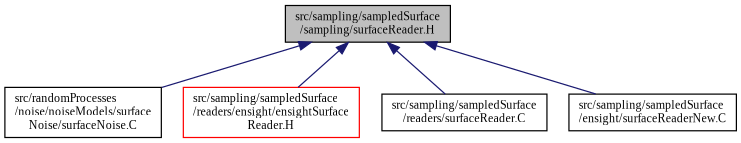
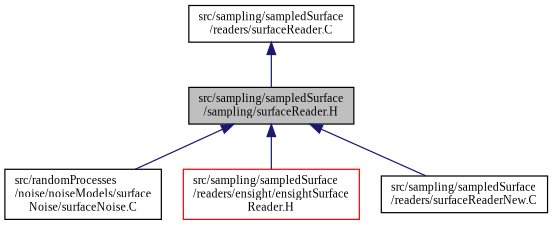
edge "src/sampling/sampledSurface /readers/surfaceReader.C" -> "src/sampling/sampledSurface /sampling/surfaceReader.H": reversed
node "src/sampling/sampledSurface /ensight/surfaceReaderNew.C": label "src/sampling/sampledSurface /ensight/surfaceReaderNew.C" -> "src/sampling/sampledSurface /readers/surfaceReaderNew.C"
